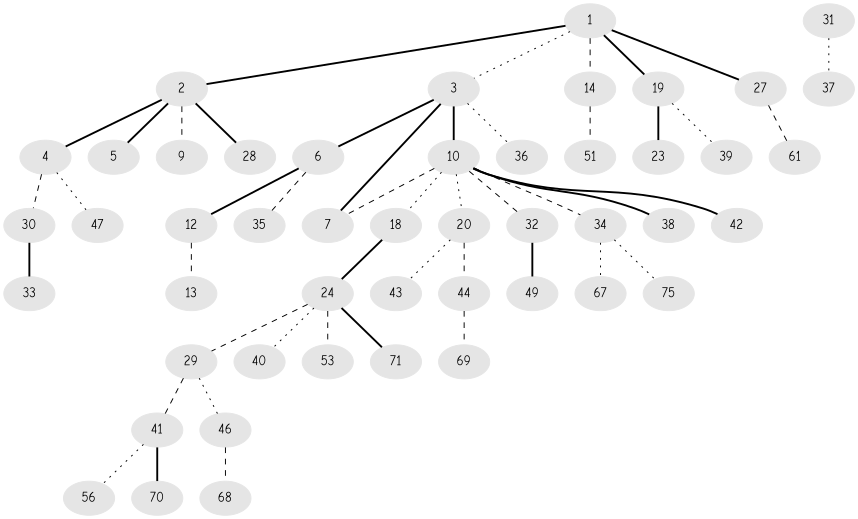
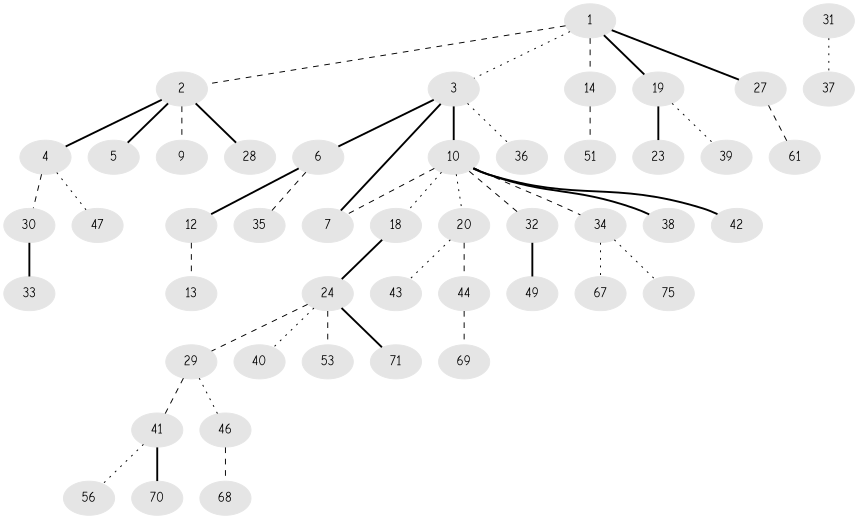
edge "1" -- "2": style bold -> dashed
